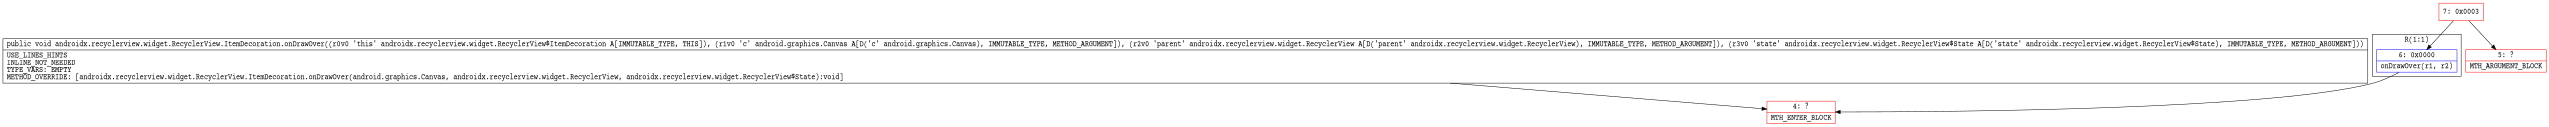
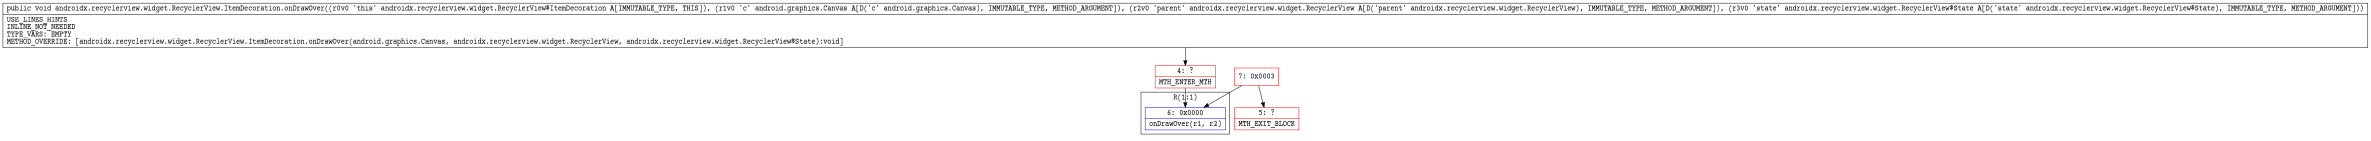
node "5: ?": text "MTH_ARGUMENT_BLOCK" -> "MTH_EXIT_BLOCK"
edge "6: 0x0000" -> "4: ?": reversed
node "4: ?": text "MTH_ENTER_BLOCK" -> "MTH_ENTER_MTH"
